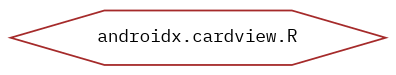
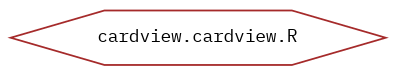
node "androidx.cardview.R": label "androidx.cardview.R" -> "cardview.cardview.R"
